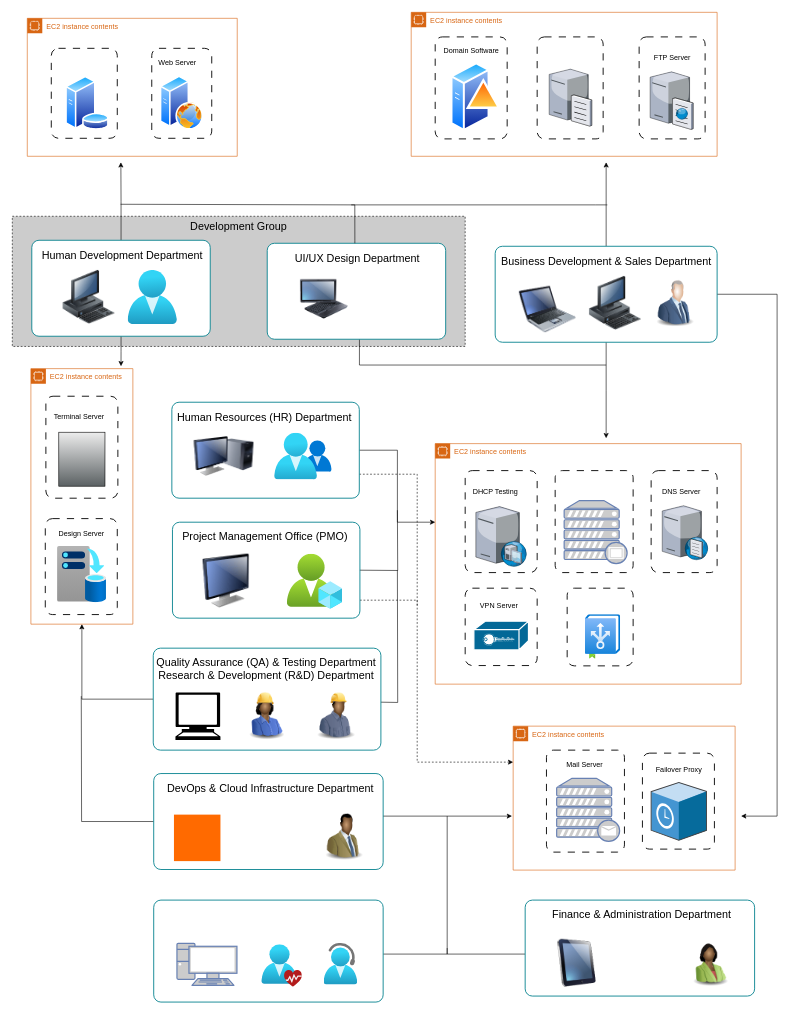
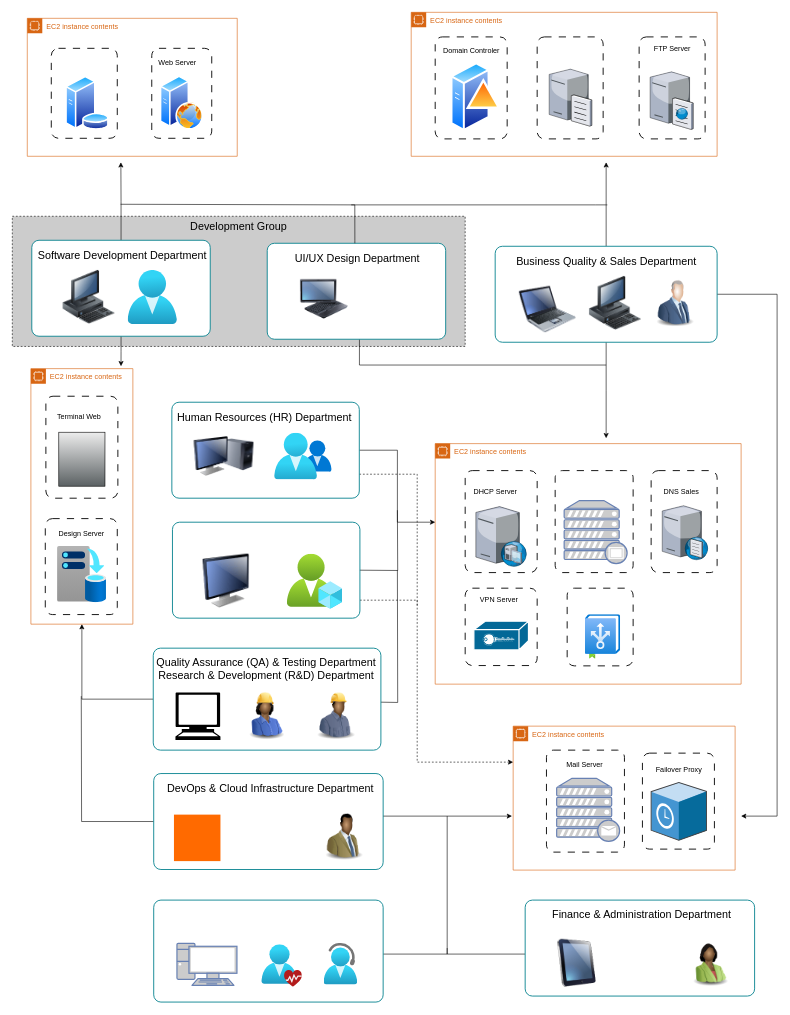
node "Domain Software": label "Domain Software" -> "Domain Controler"
node "FTP Server": moved (672, 58) -> (672, 49)
node "Human Development Department": label "Human Development Department" -> "Software Development Department"
node "Business Development & Sales Department": label "Business Development & Sales Department" -> "Business Quality & Sales Department"
node "Terminal Server": label "Terminal Server" -> "Terminal Web"
node "DHCP Testing": label "DHCP Testing" -> "DHCP Server"
node "DNS Server": label "DNS Server" -> "DNS Sales"
node "Project Management Office (PMO)": removed
node "VPN Server": moved (499, 606) -> (499, 600)
